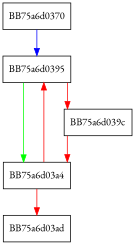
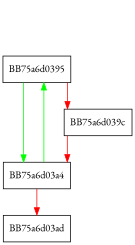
node "BB75a6d0370": removed
edge "BB75a6d03a4" -> "BB75a6d0395": color red -> green
